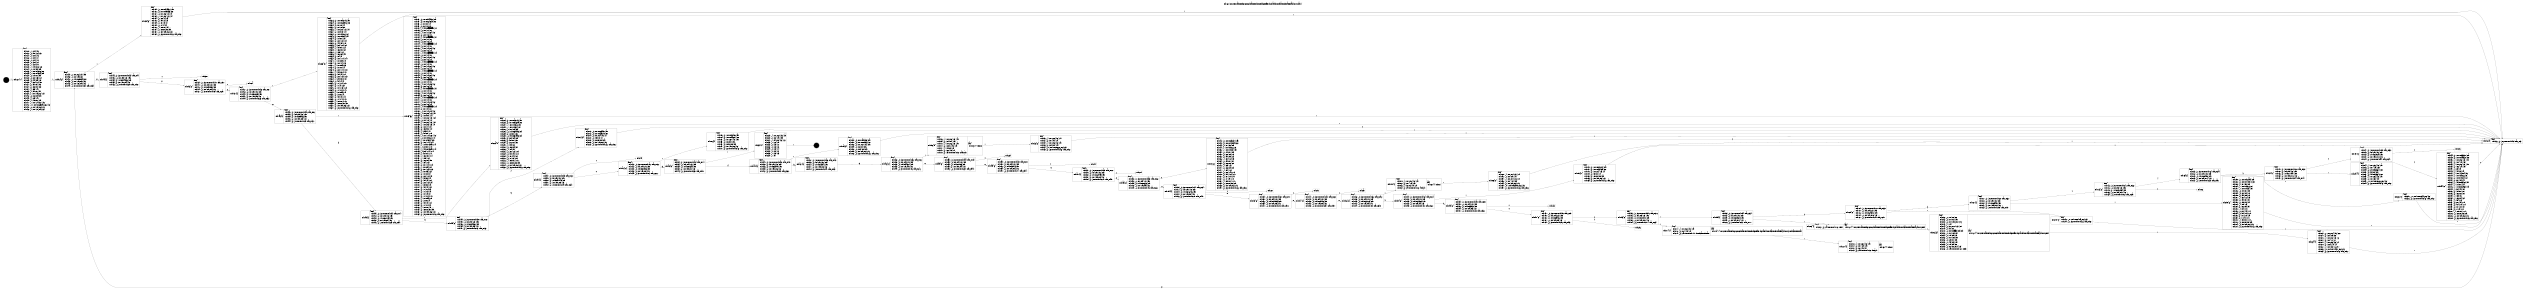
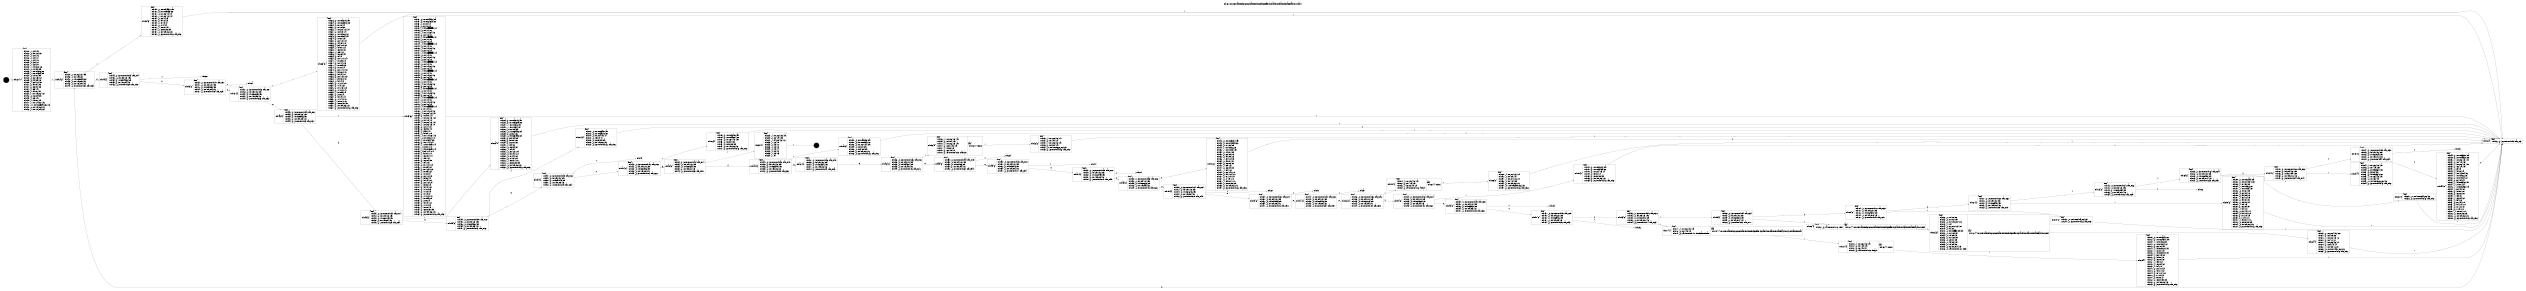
node "0x40212f [97]": added
